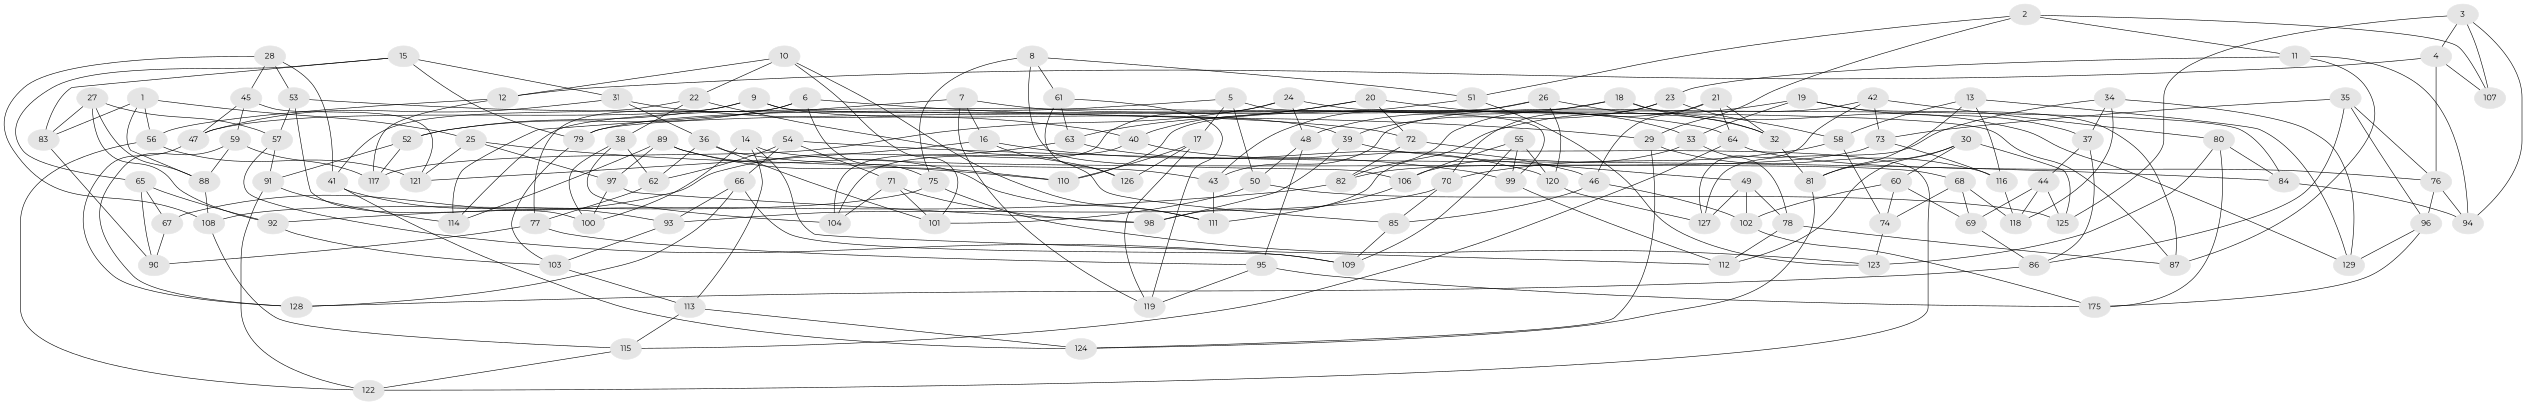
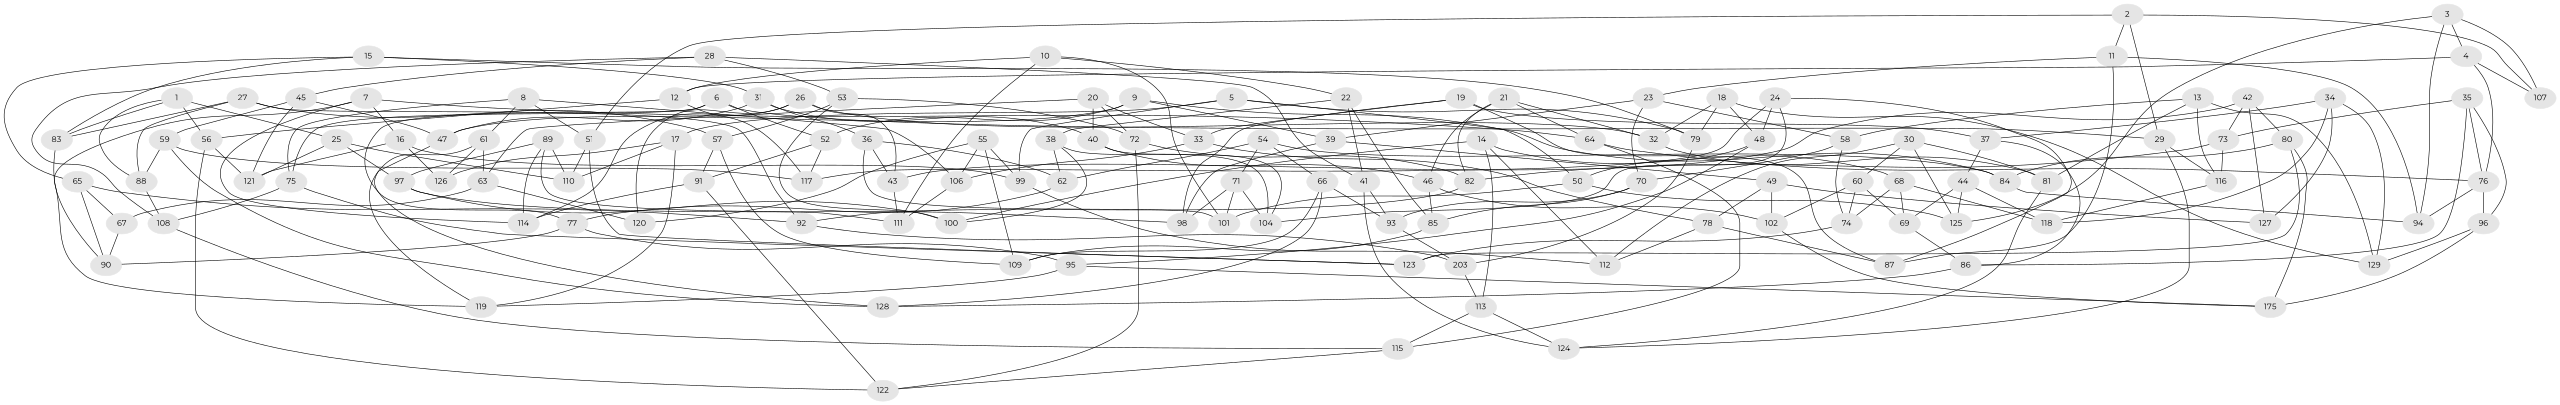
edge "120" -- "127": removed
node "103": label "103" -> "203"
